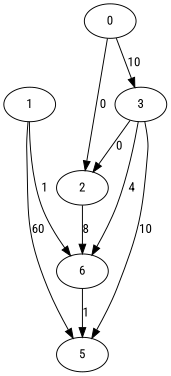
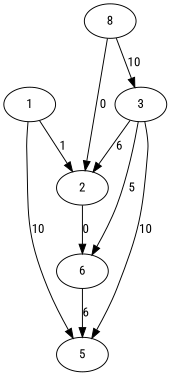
node "0": label "0" -> "8"
edge "3" -> "2": label "0" -> "6"
edge "1" -> "6": now "1" -> "2"
edge "3" -> "6": label "4" -> "5"
edge "1" -> "5": label "60" -> "10"
edge "2" -> "6": label "8" -> "0"
edge "6" -> "5": label "1" -> "6"
